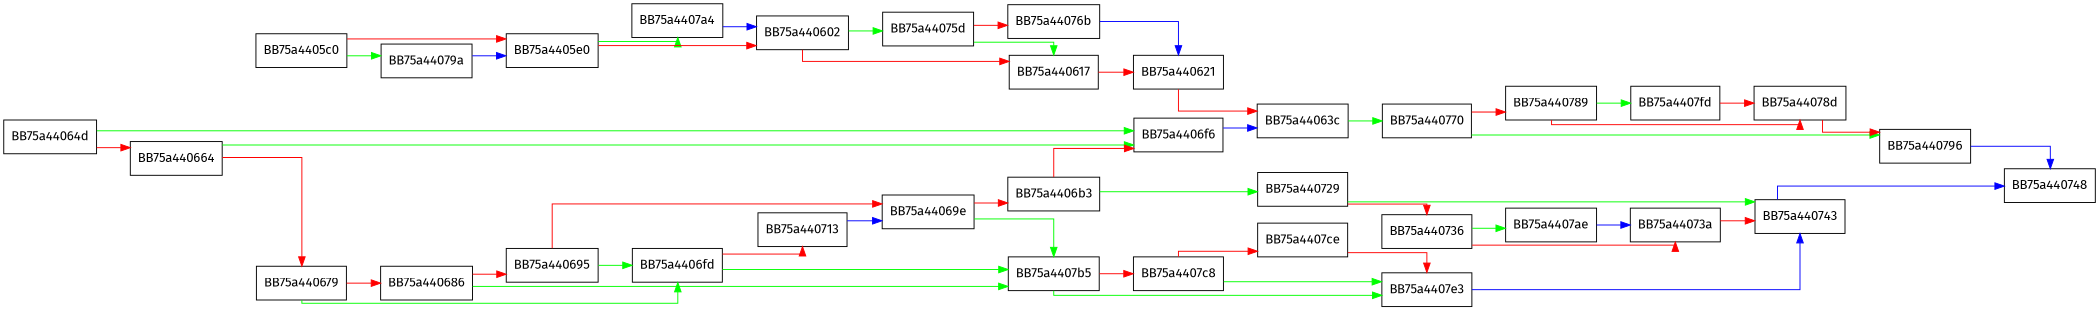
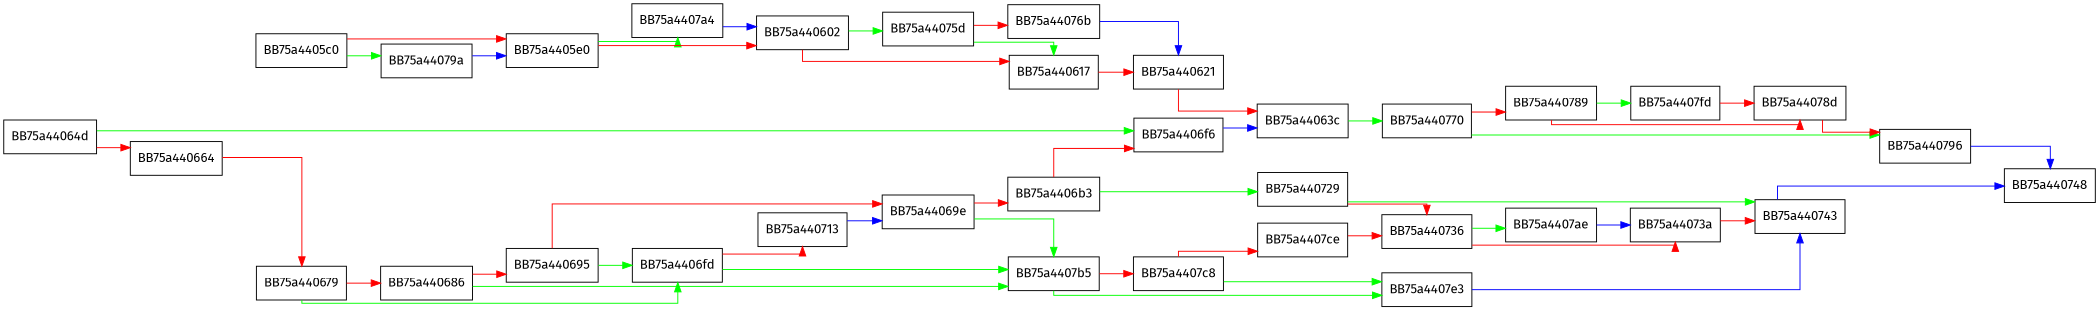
edge "BB75a440664" -> "BB75a4406f6": removed
edge "BB75a4407ce" -> "BB75a4407e3": now "BB75a4407ce" -> "BB75a440736"
